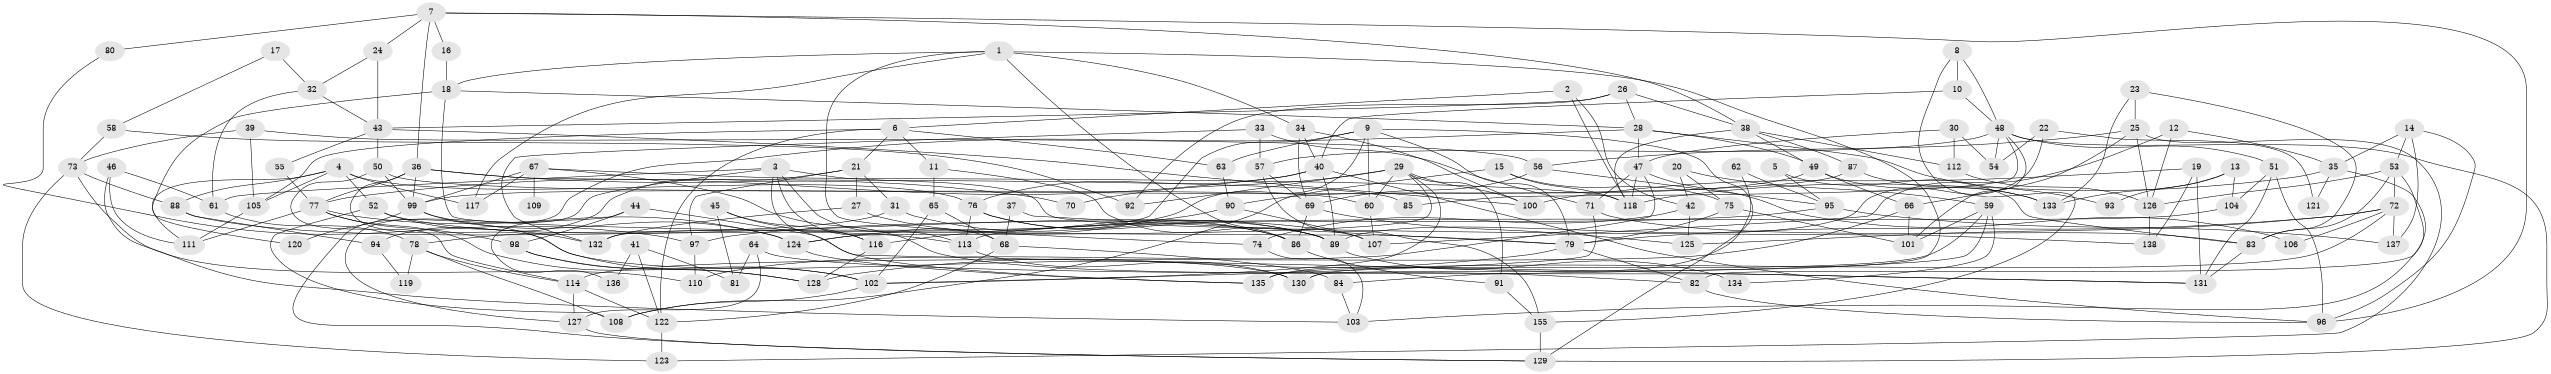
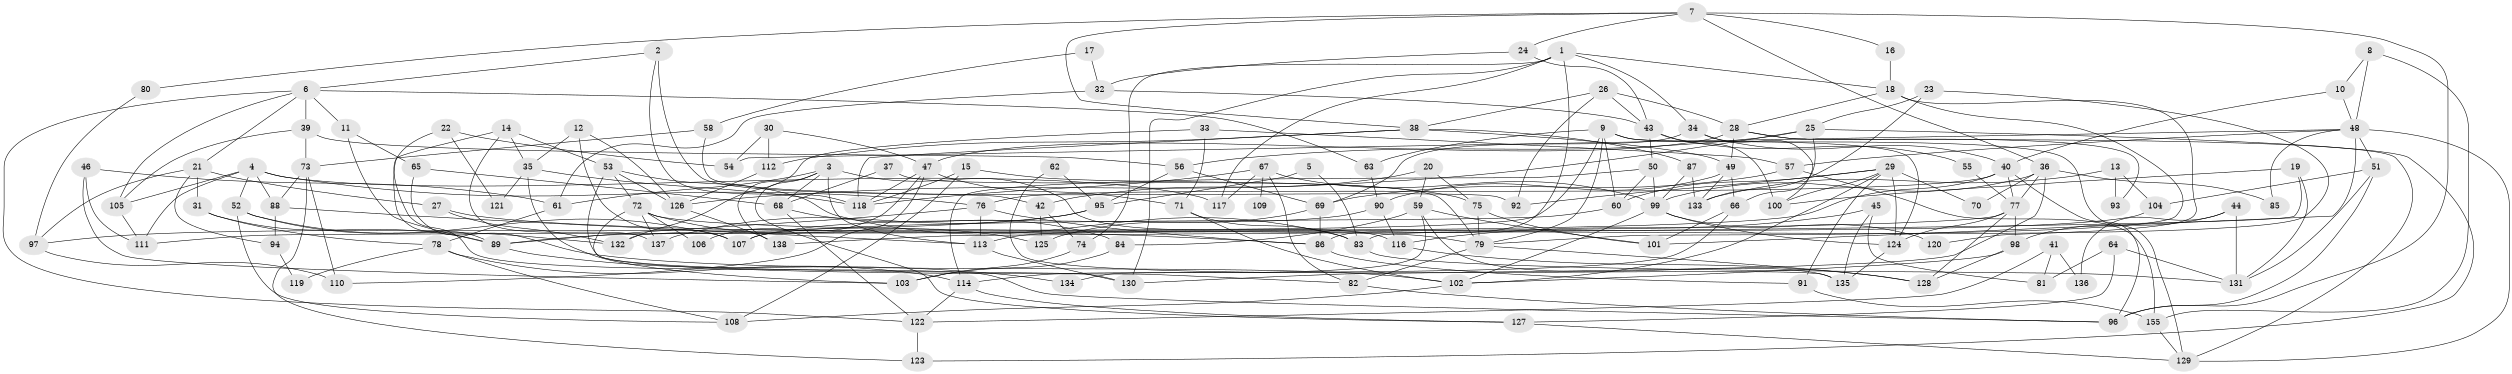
edge "6" -- "39": added
